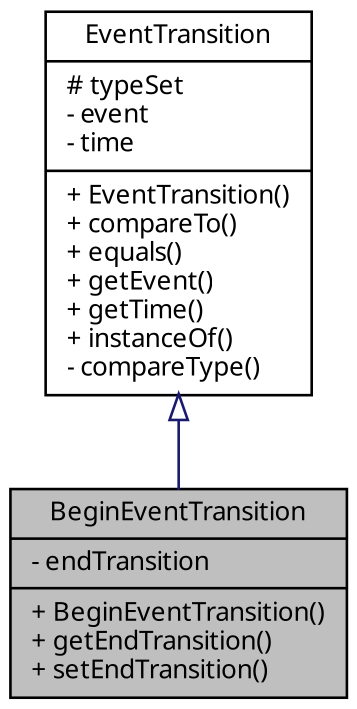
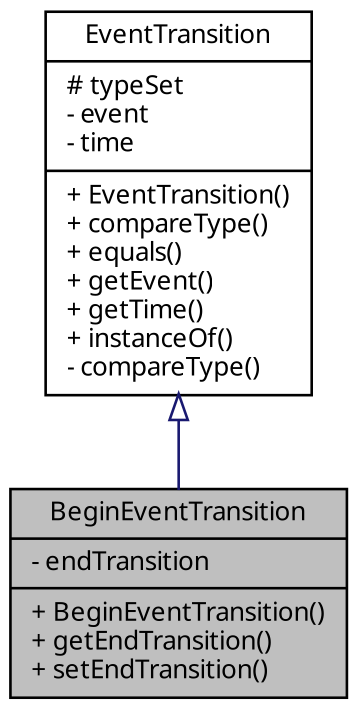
node "EventTransition": text "+ compareTo()" -> "+ compareType()"
